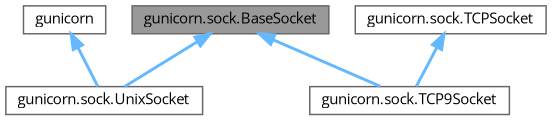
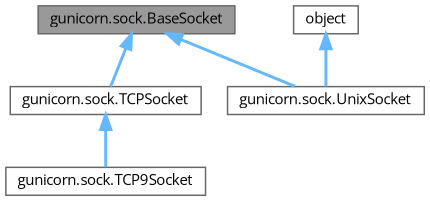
node "gunicorn": label "gunicorn" -> "object"
edge "gunicorn.sock.TCP9Socket" -> "gunicorn.sock.BaseSocket": now "gunicorn.sock.TCPSocket" -> "gunicorn.sock.BaseSocket"
